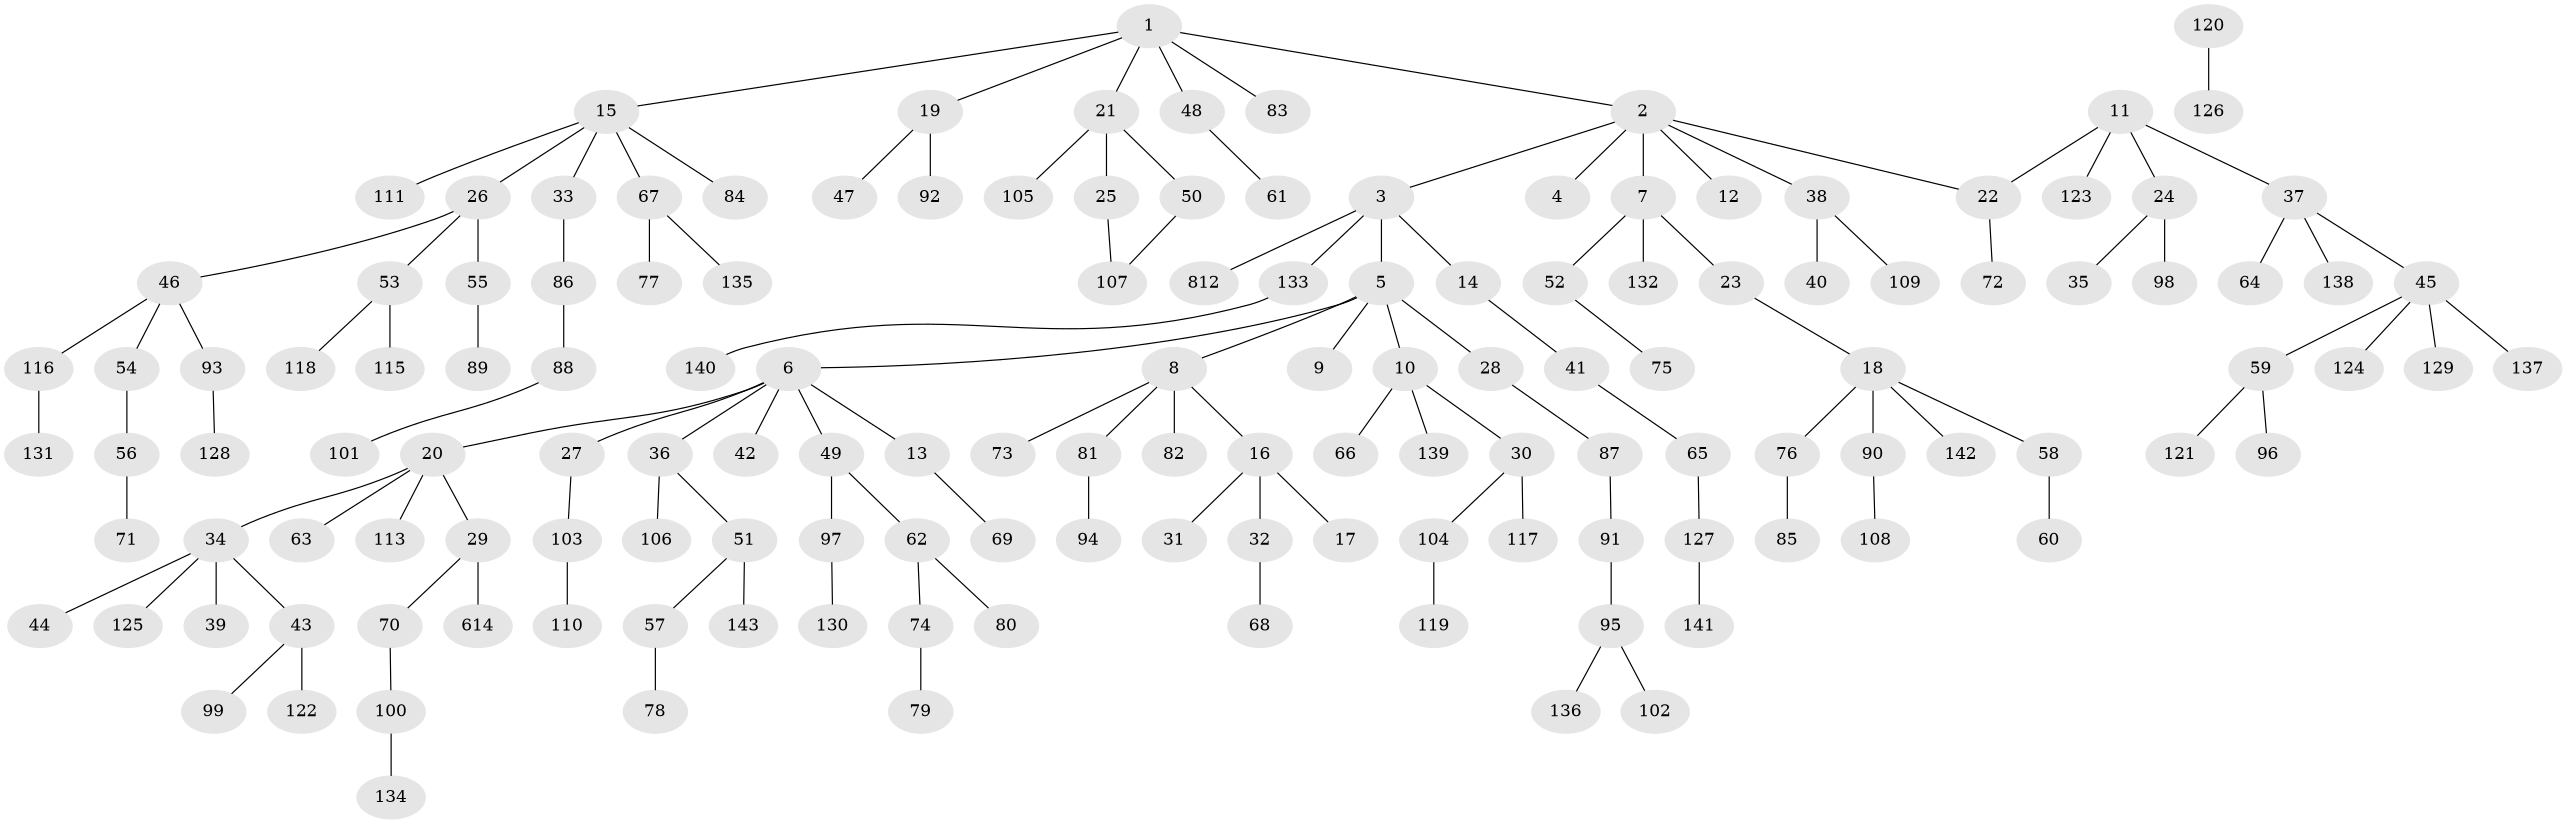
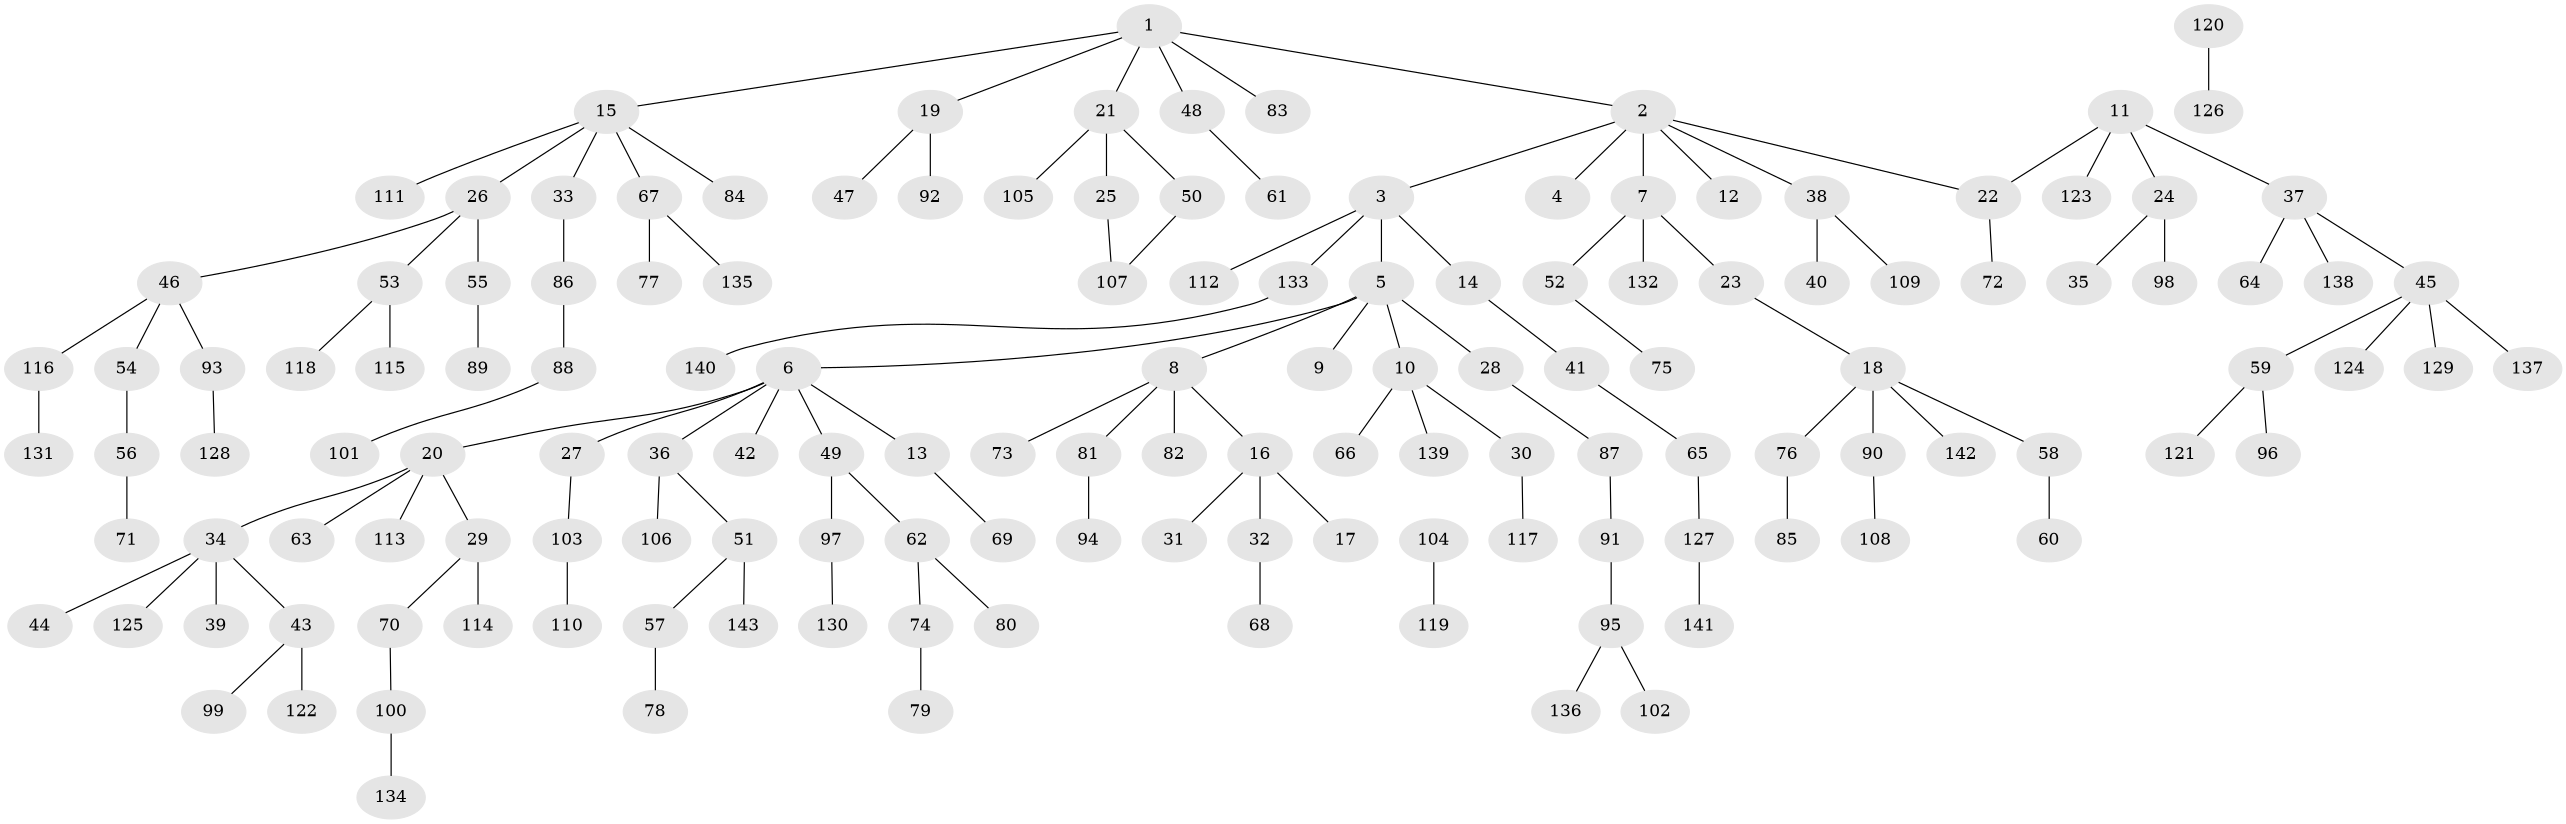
node "812": label "812" -> "112"
edge "30" -- "104": removed
node "614": label "614" -> "114"
